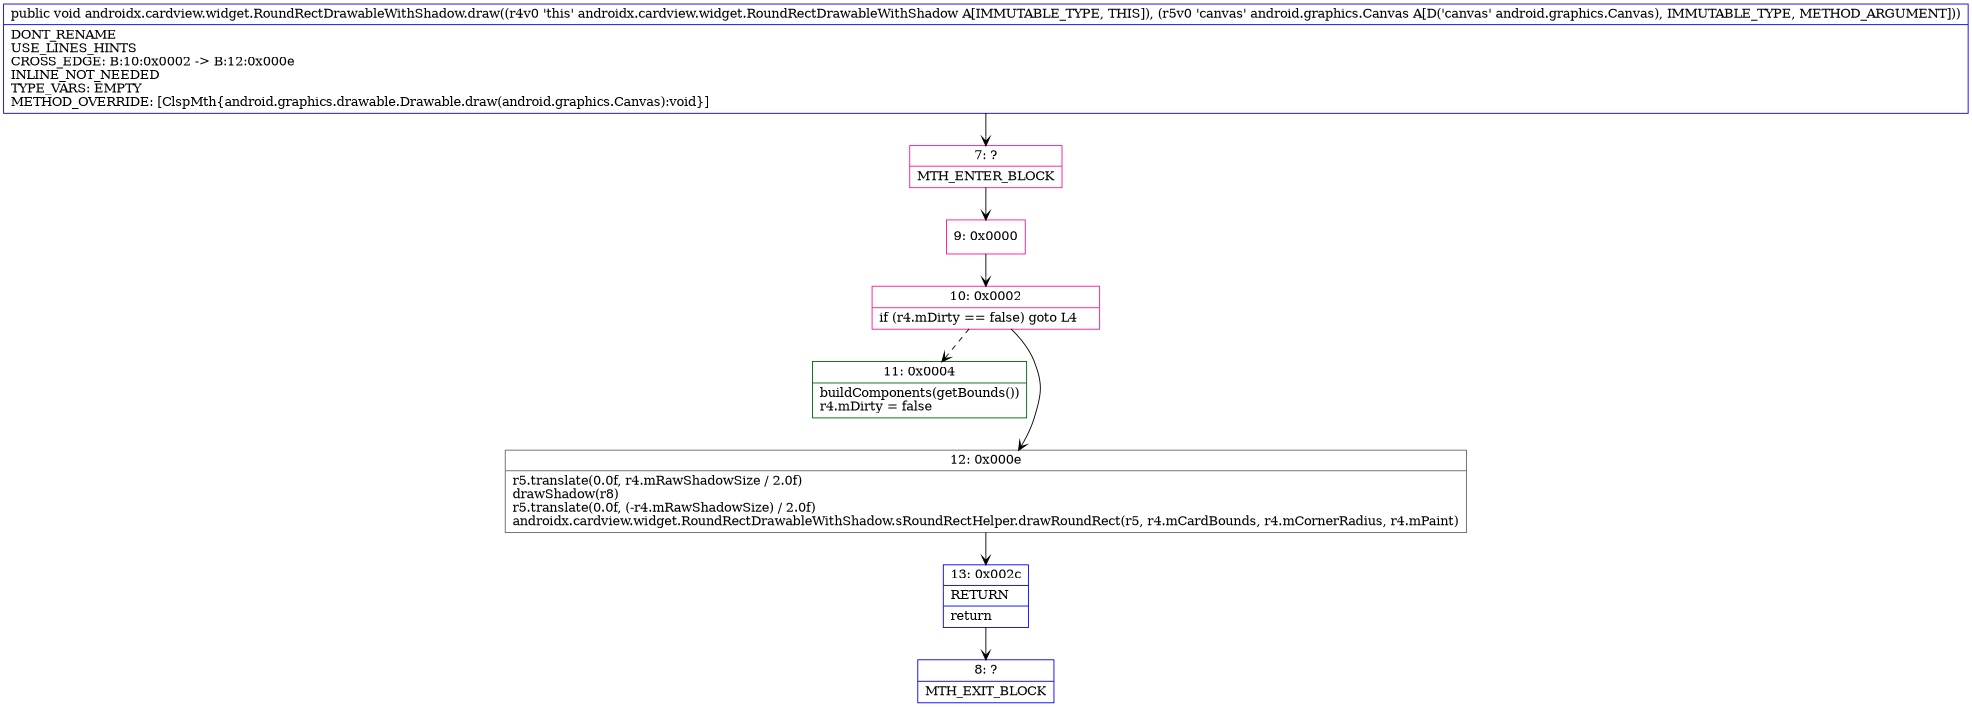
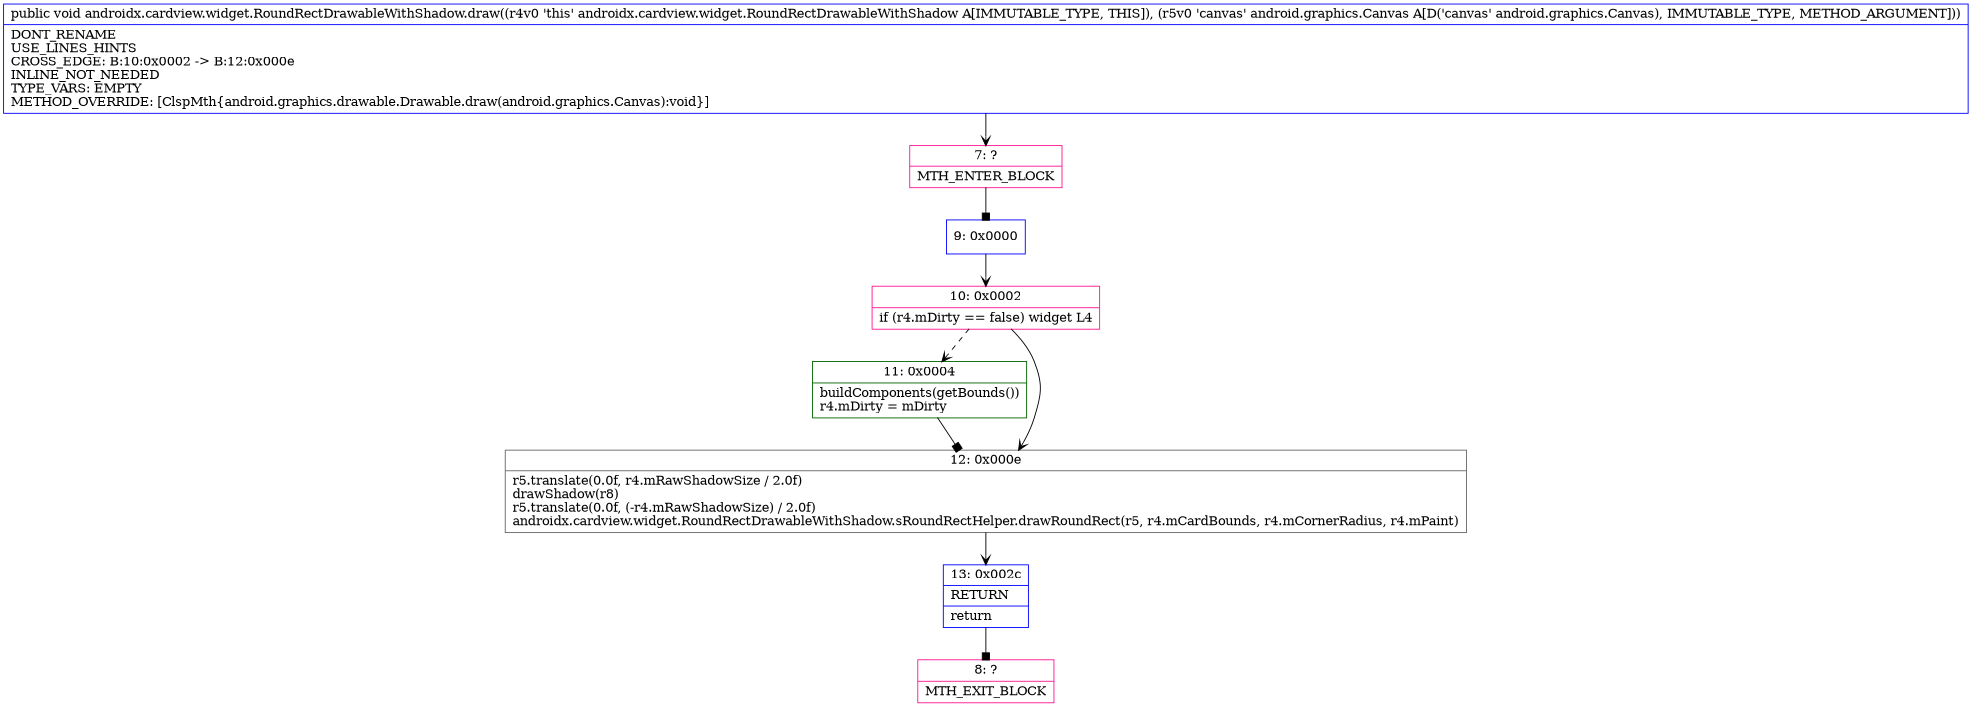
edge "7: ?" -> "9: 0x0000": arrowhead vee -> box
node "9: 0x0000": color deeppink -> blue
node "10: 0x0002": text "if (r4.mDirty == false) goto L4" -> "if (r4.mDirty == false) widget L4"
node "11: 0x0004": text "r4.mDirty = false" -> "r4.mDirty = mDirty"
edge "11: 0x0004" -> "12: 0x000e": added
edge "13: 0x002c" -> "8: ?": arrowhead vee -> box
node "8: ?": color blue -> deeppink
